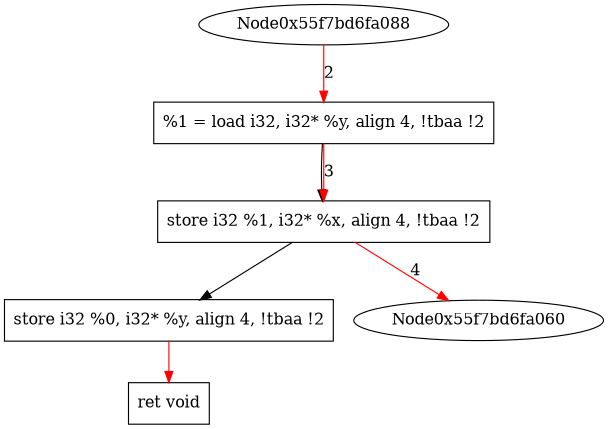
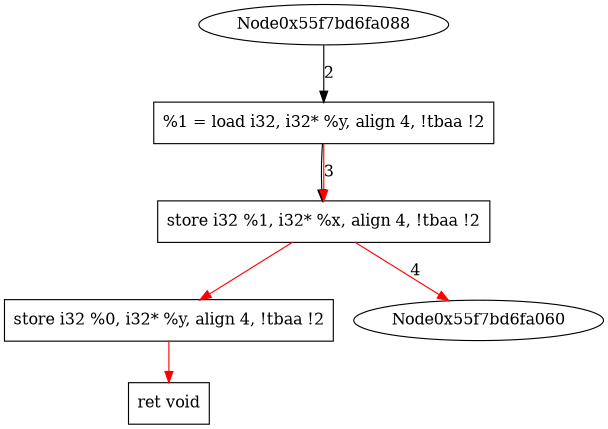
edge "Node0x55f7bd6fa088" -> "%1 = load i32, i32* %y, align 4, !tbaa !2": color red -> black
edge "store i32 %1, i32* %x, align 4, !tbaa !2" -> "store i32 %0, i32* %y, align 4, !tbaa !2": color black -> red
